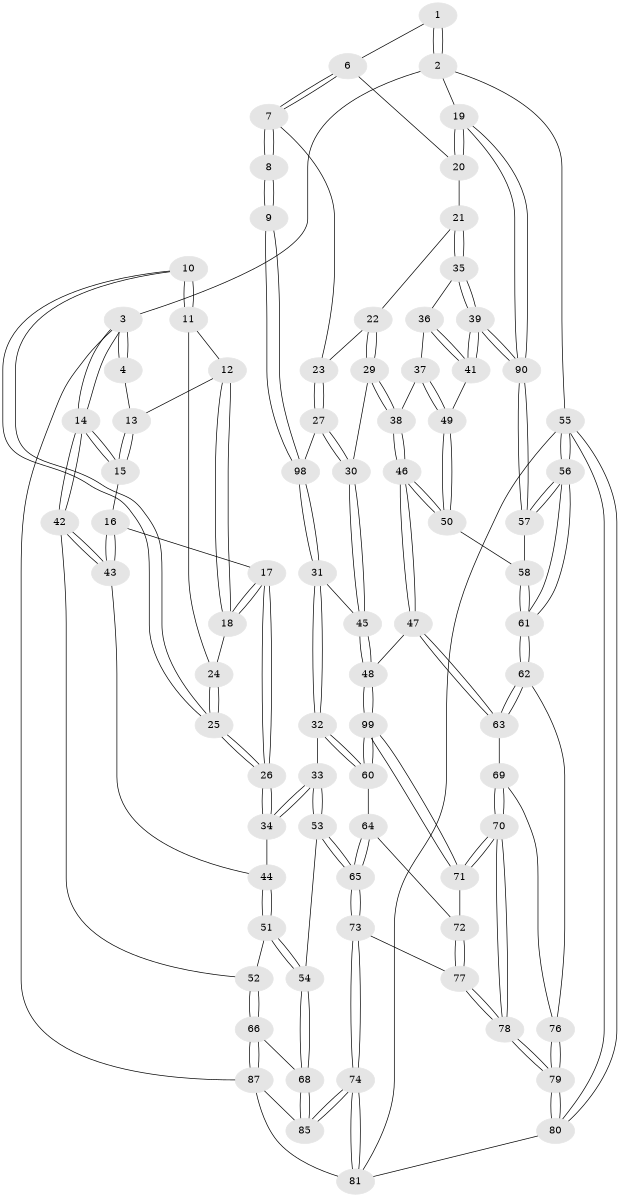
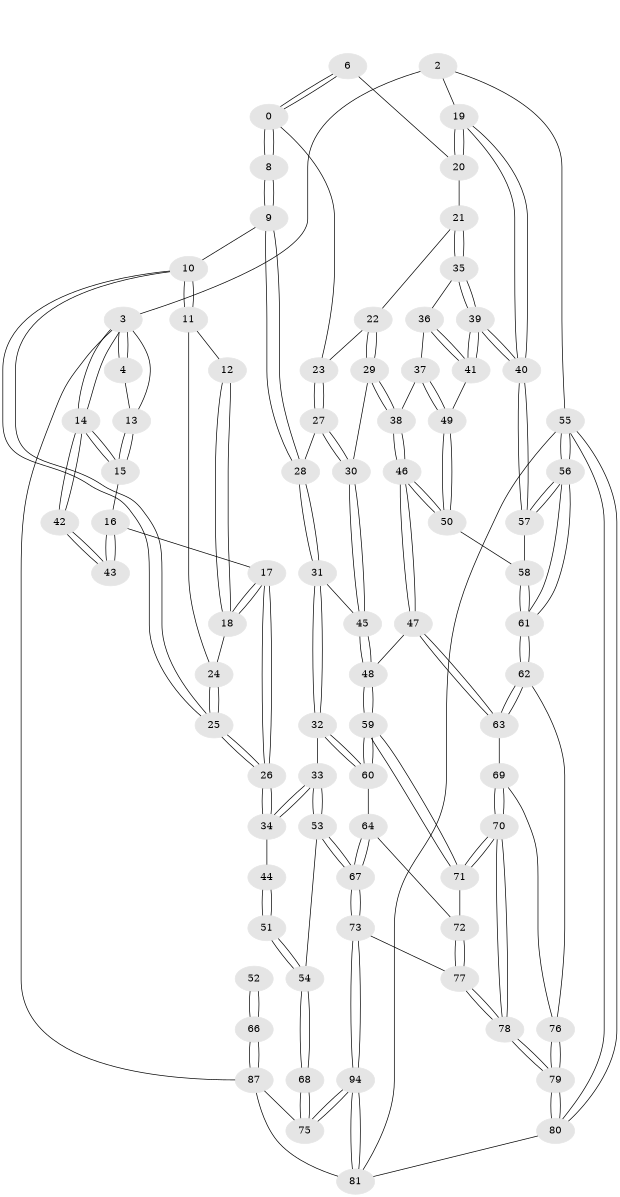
node "1": removed
node "7": label "7" -> "0"
edge "9" -- "10": added
node "90": label "90" -> "40"
edge "12" -- "13": now "3" -- "13"
node "98": label "98" -> "28"
node "99": label "99" -> "59"
edge "43" -- "44": removed
edge "42" -- "52": removed
node "65": label "65" -> "67"
edge "51" -- "52": removed
edge "66" -- "68": removed
node "74": label "74" -> "94"
node "85": label "85" -> "75"
